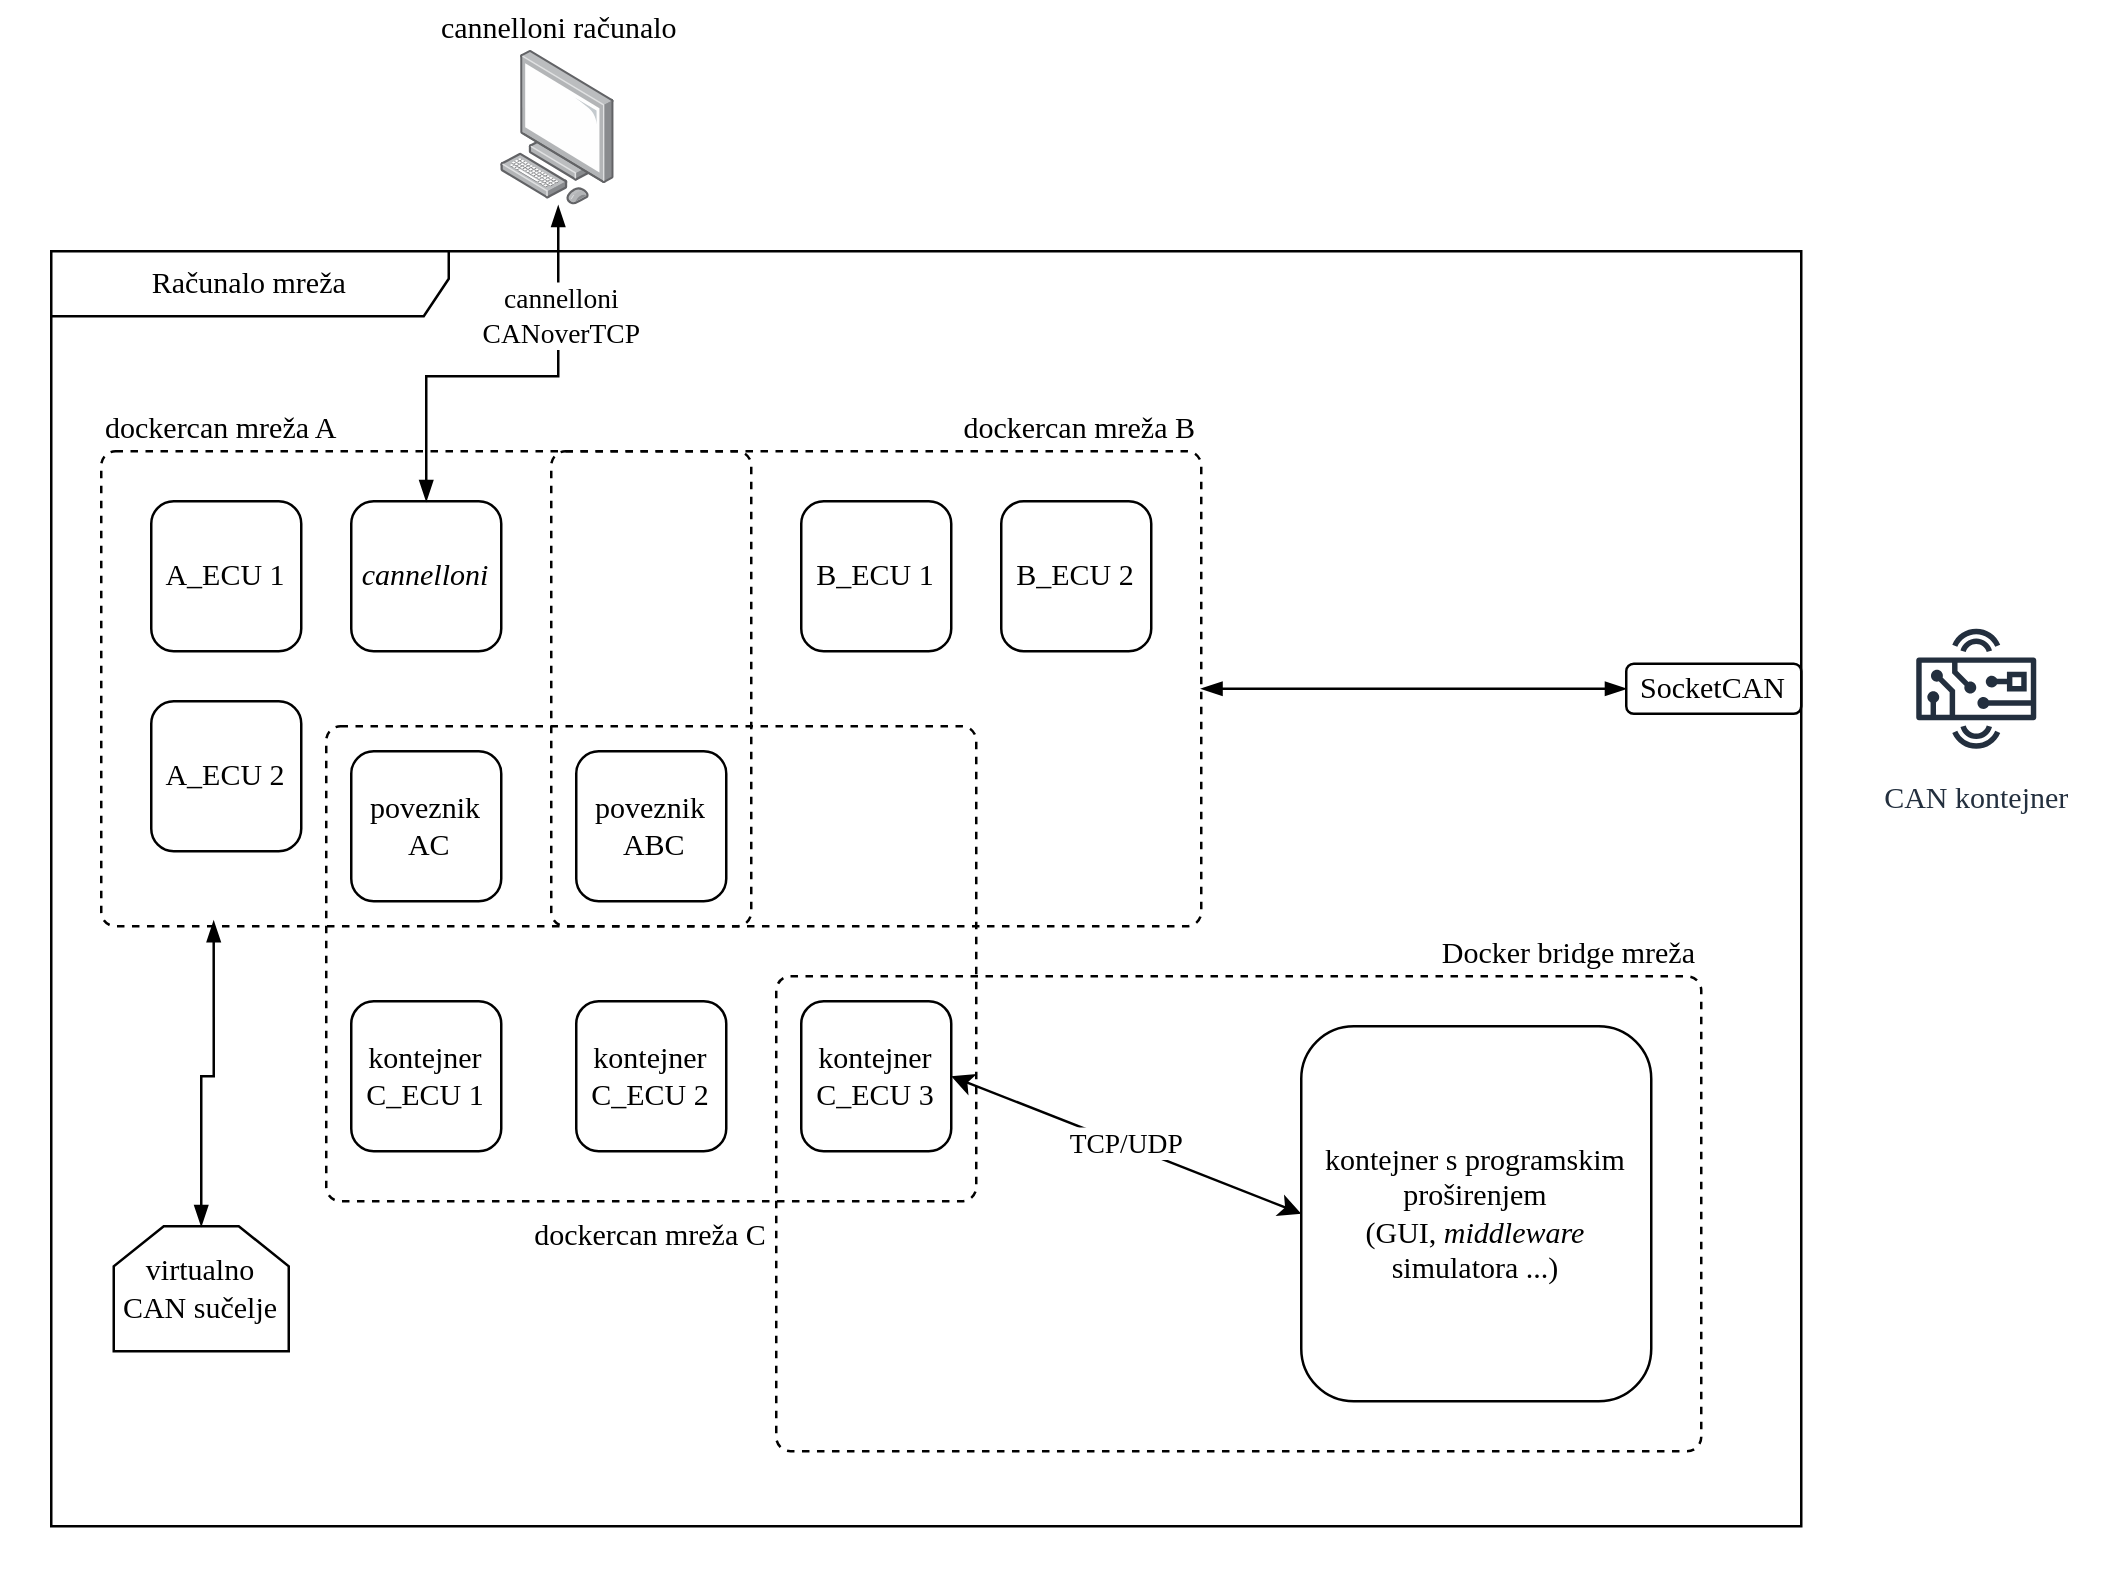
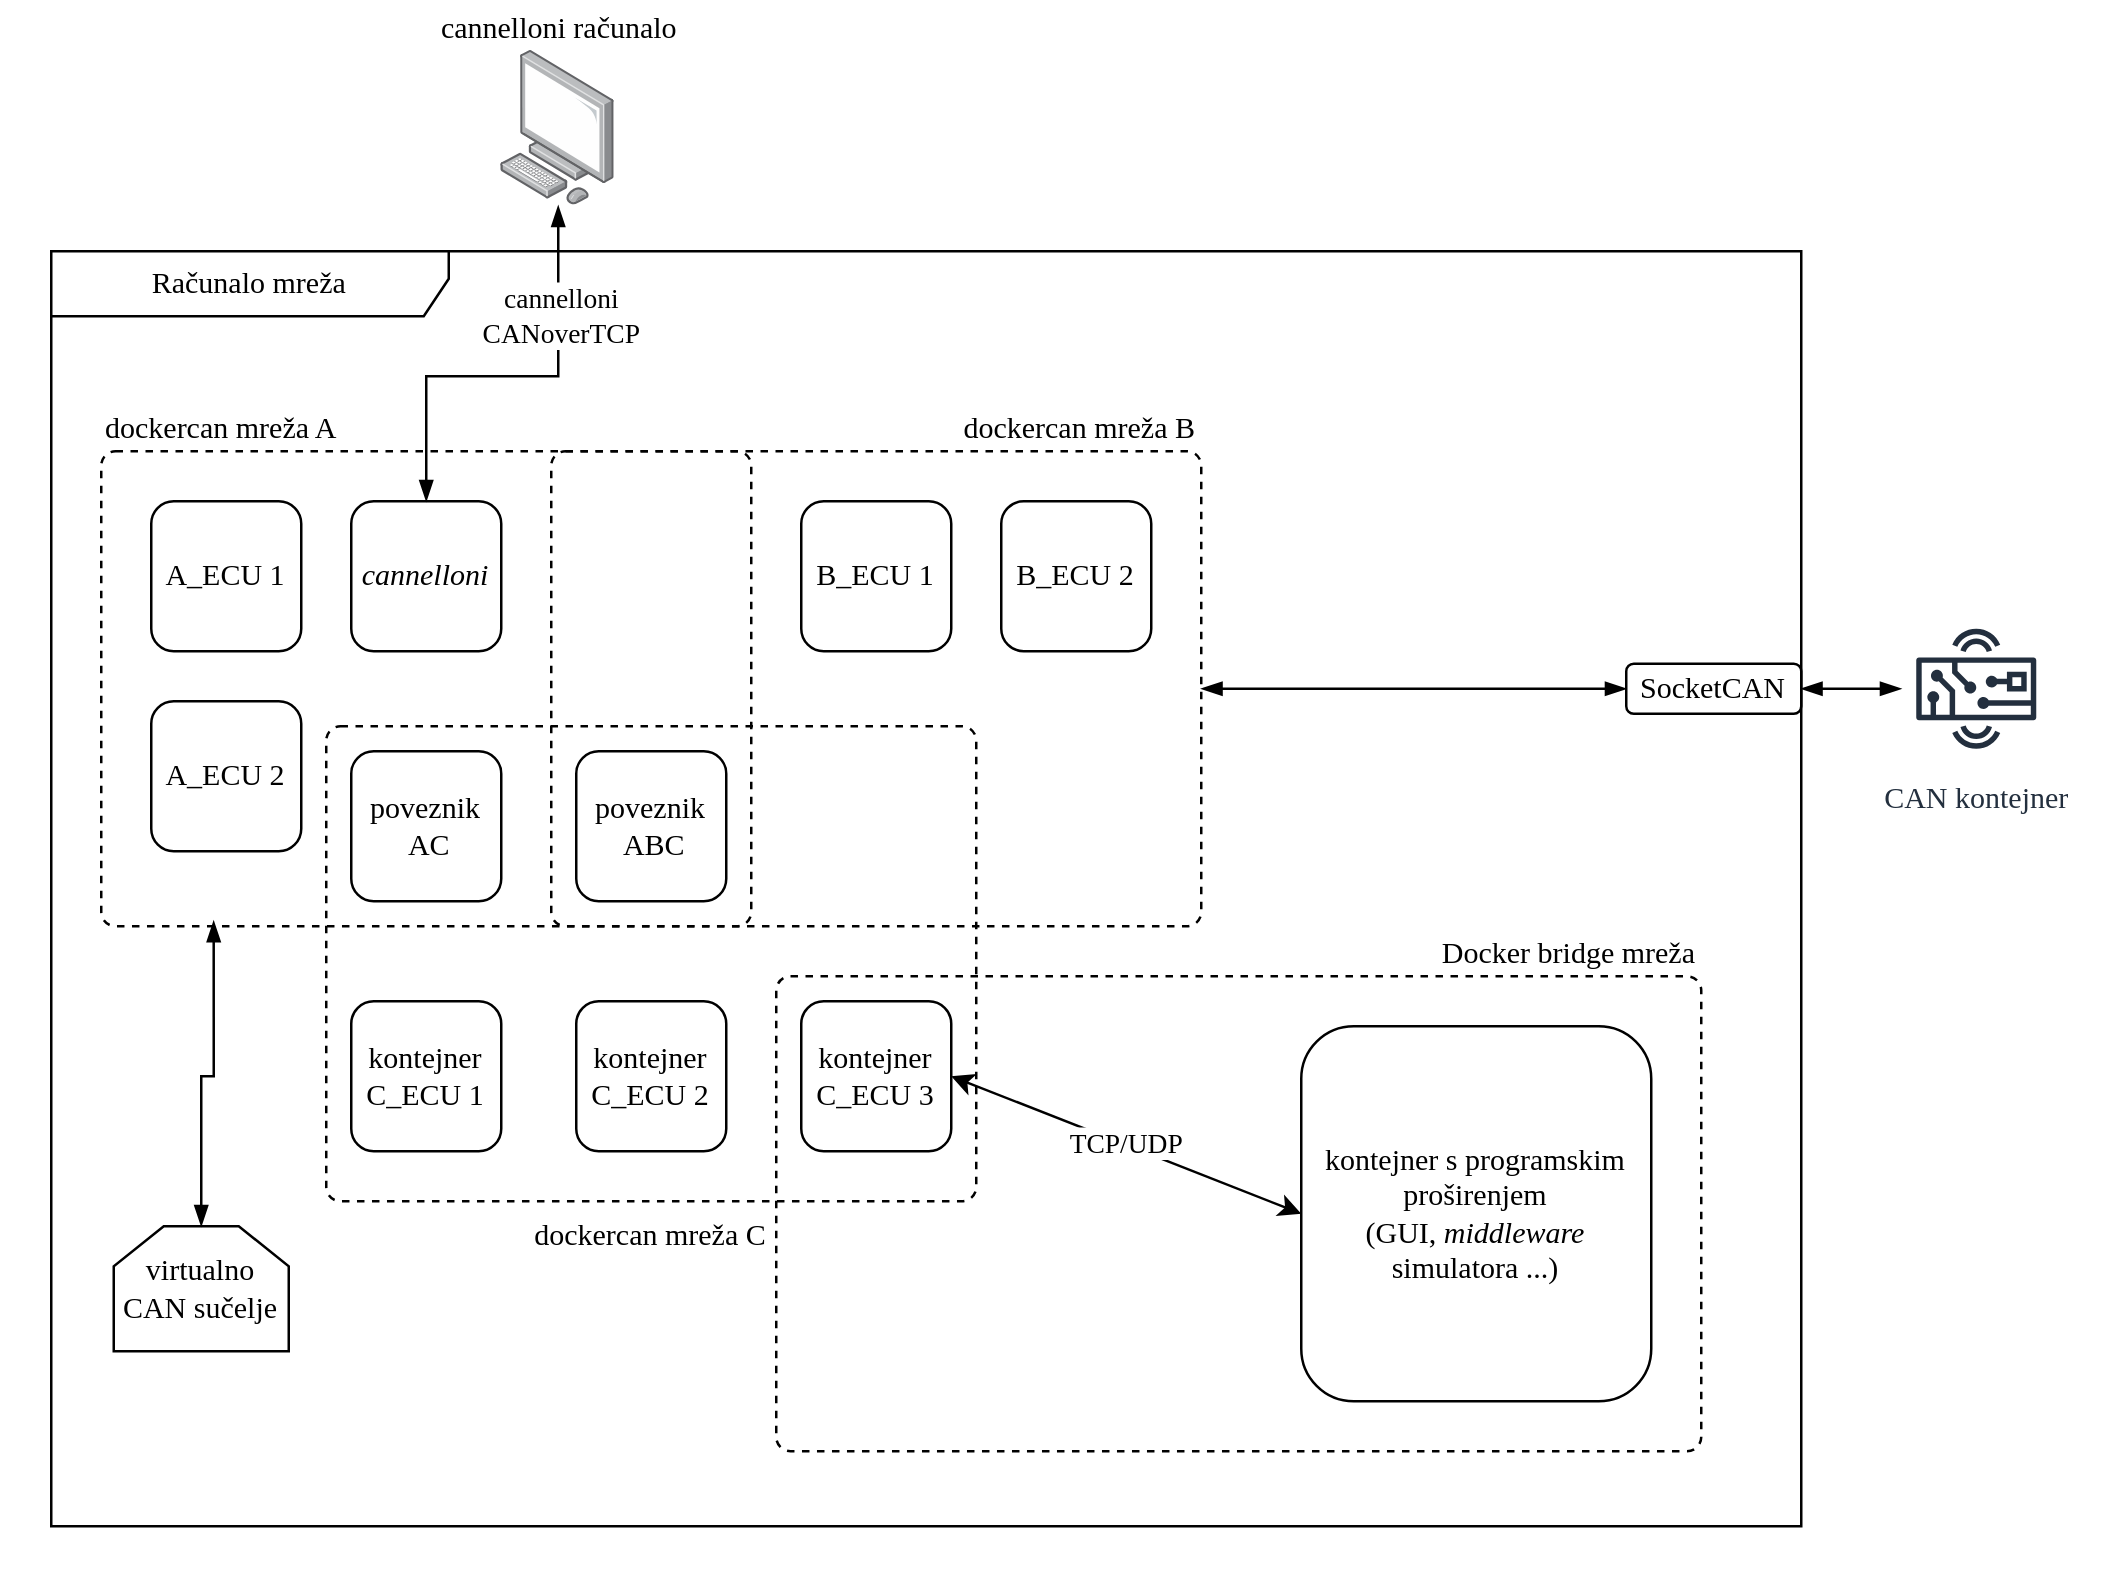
edge "SocketCAN" -- "CAN kontejner": added
